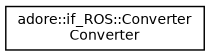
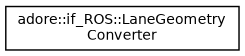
node "adore::if_ROS::Converter Converter": label "adore::if_ROS::Converter Converter" -> "adore::if_ROS::LaneGeometry Converter"
